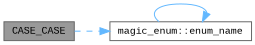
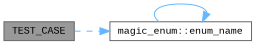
node "CASE_CASE": label "CASE_CASE" -> "TEST_CASE"
